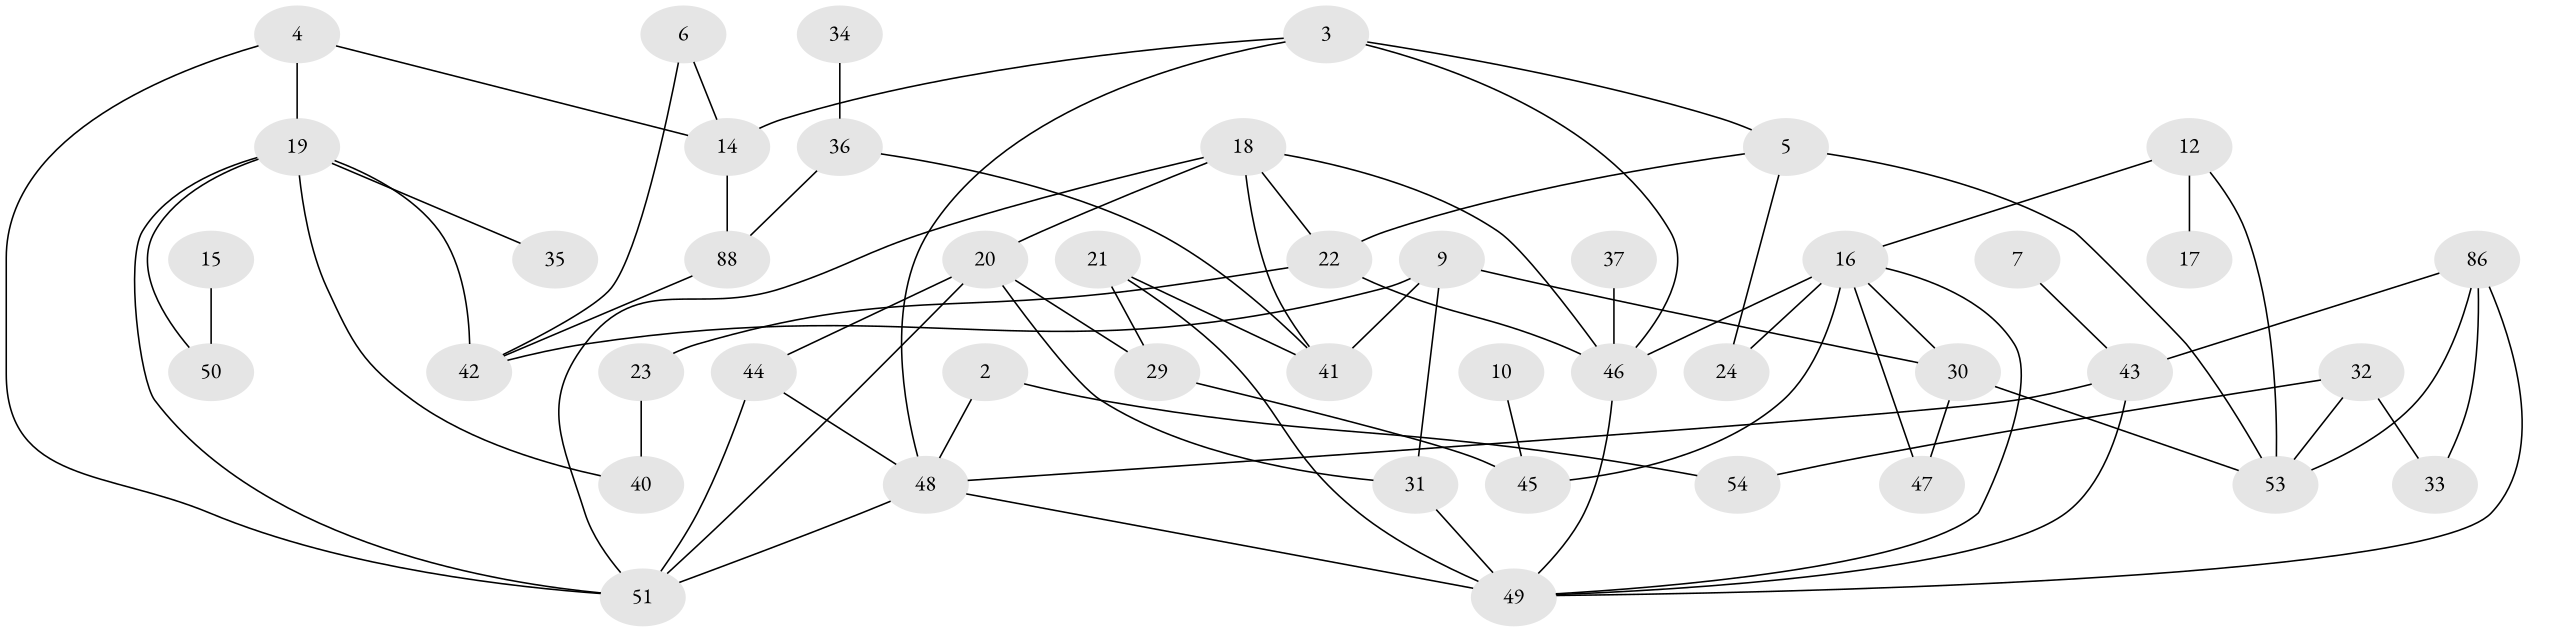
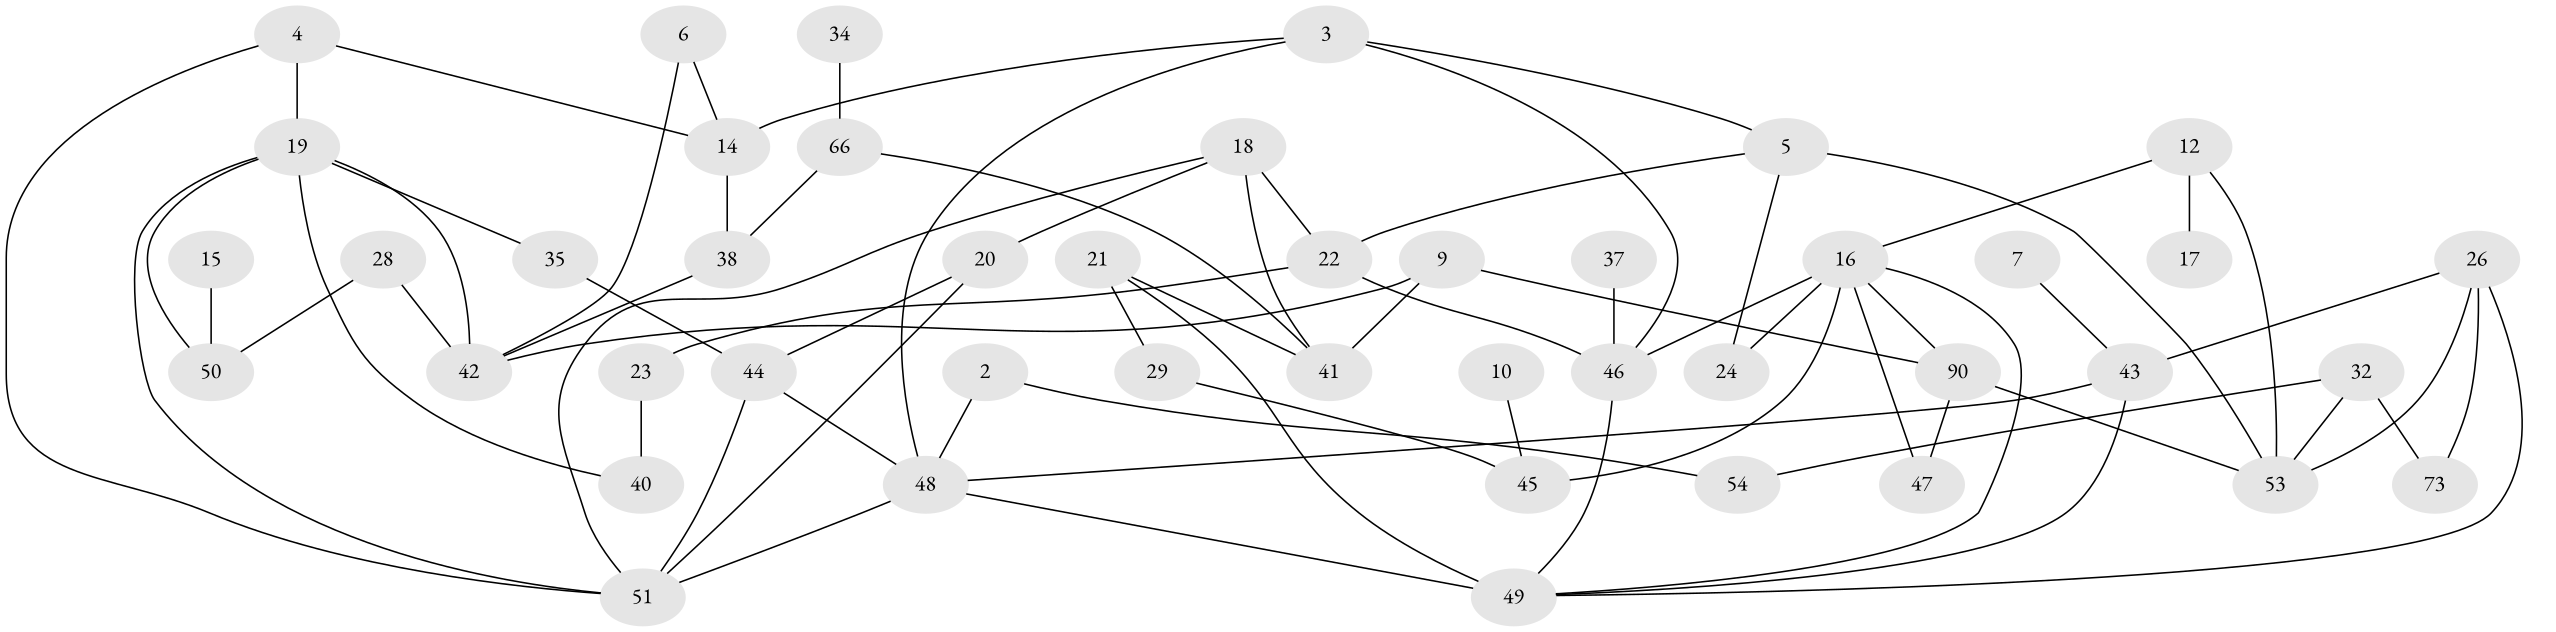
node "36": label "36" -> "66"
edge "18" -- "46": removed
node "28": added
node "88": label "88" -> "38"
node "86": label "86" -> "26"
edge "35" -- "44": added
edge "20" -- "29": removed
node "30": label "30" -> "90"
node "31": removed
node "33": label "33" -> "73"
